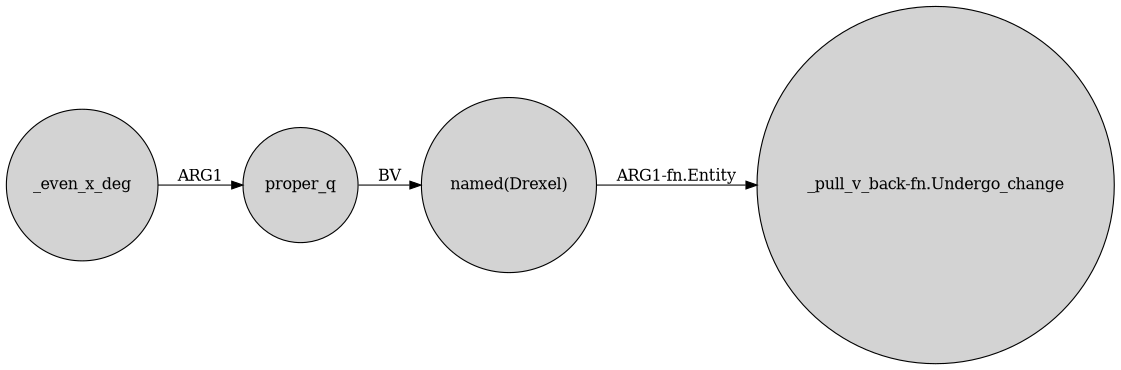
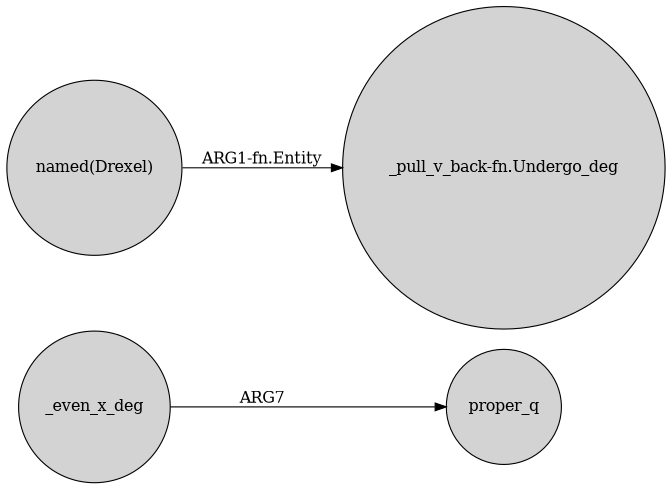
edge "_even_x_deg" -> "proper_q": label "ARG1" -> "ARG7"
edge "proper_q" -> "named(Drexel)": removed, label "BV"
node "_pull_v_back-fn.Undergo_change": label "_pull_v_back-fn.Undergo_change" -> "_pull_v_back-fn.Undergo_deg"
